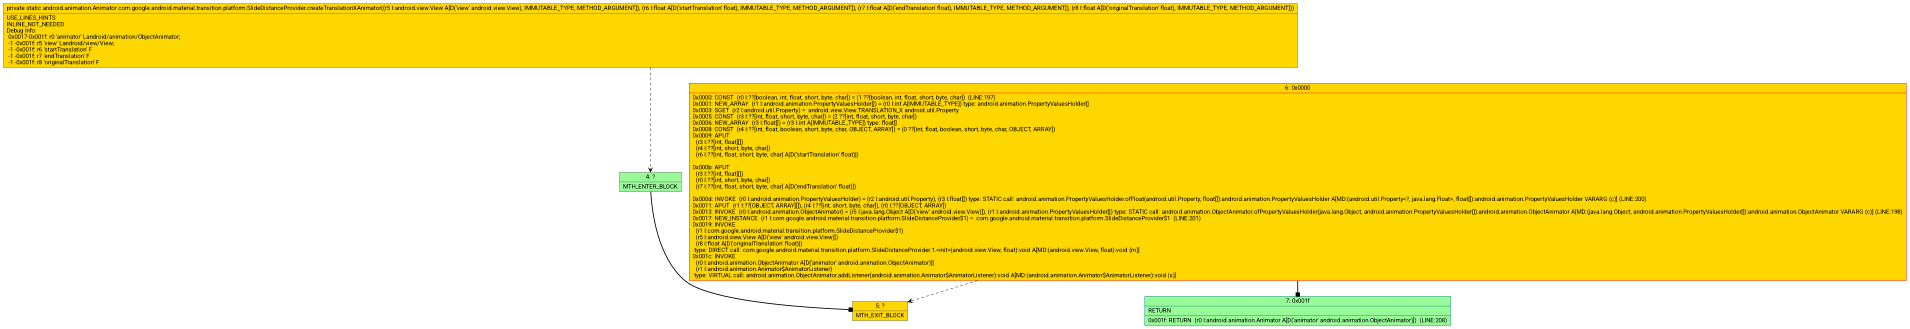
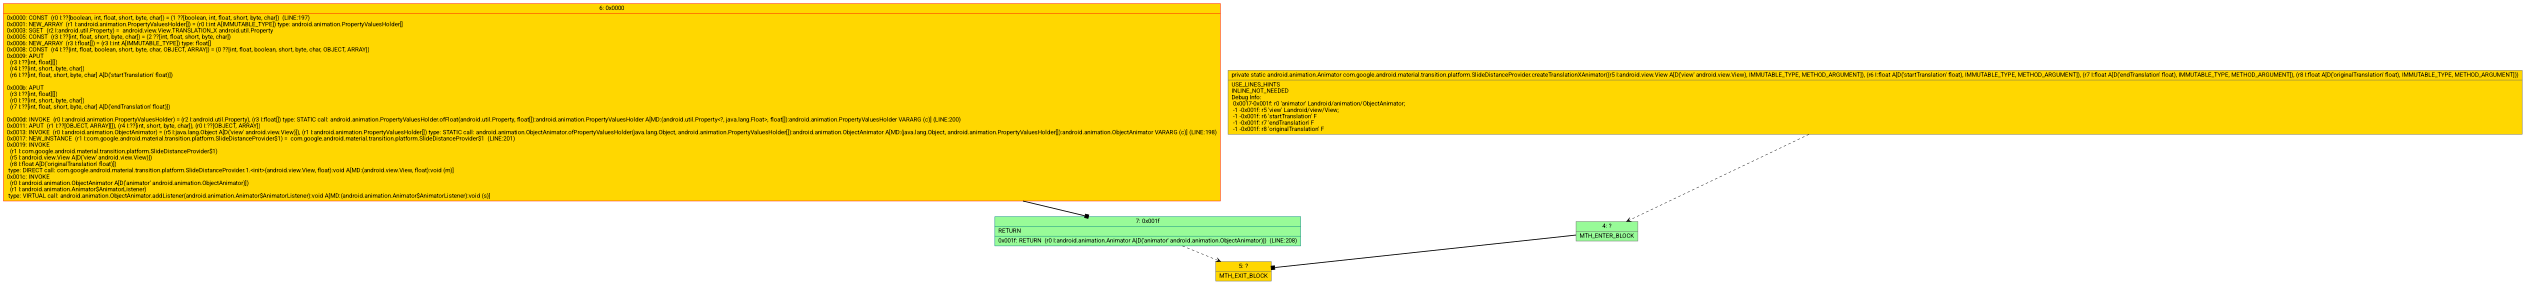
edge "6: 0x0000" -> "5: ?": now "7: 0x001f" -> "5: ?"
